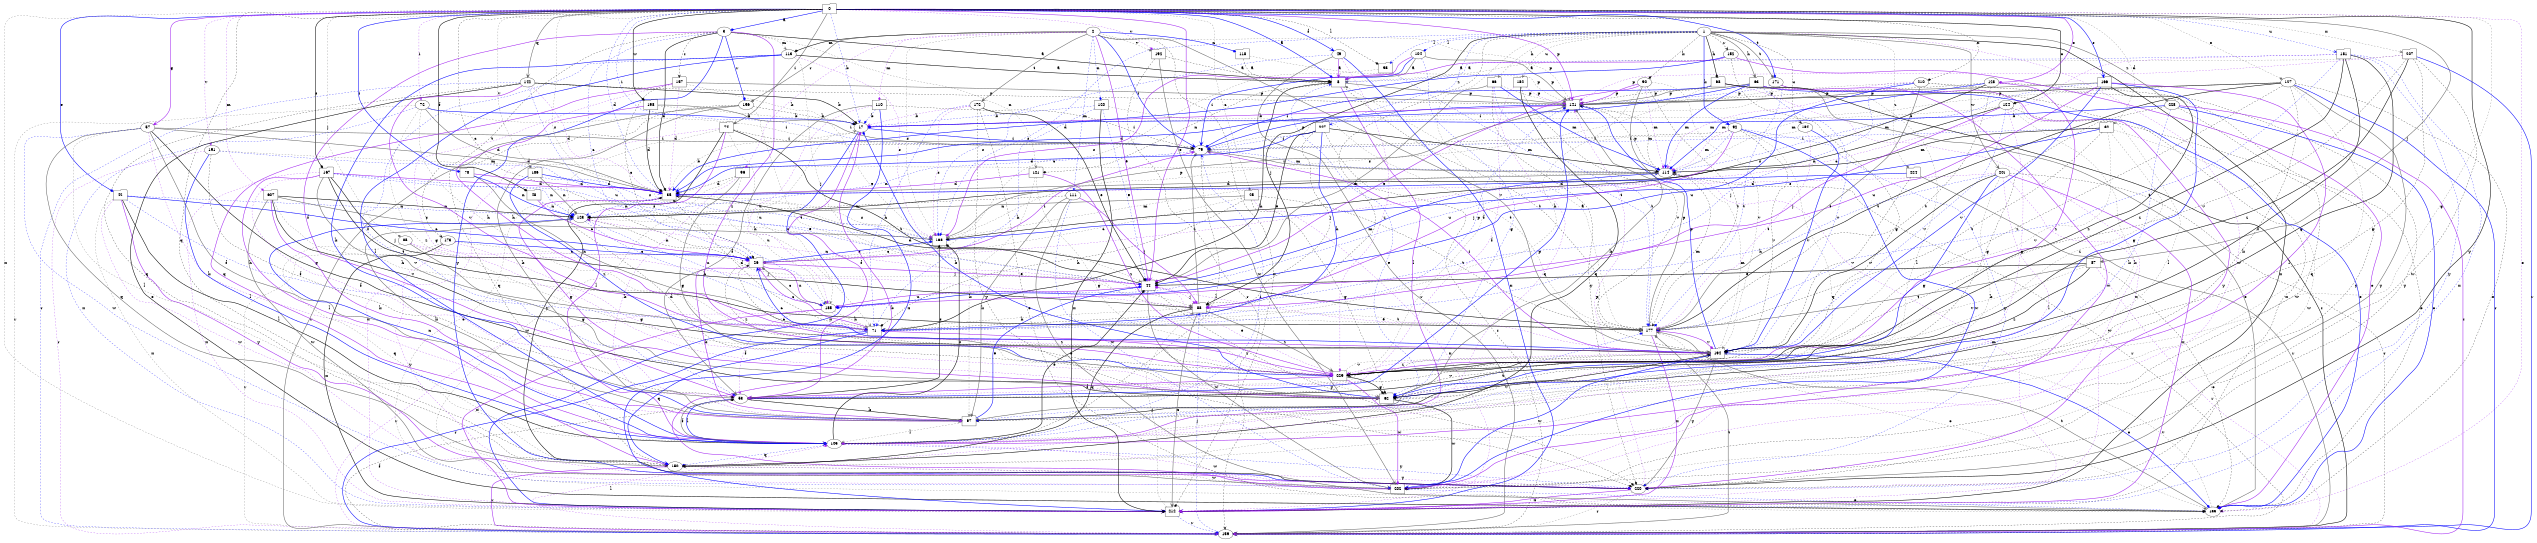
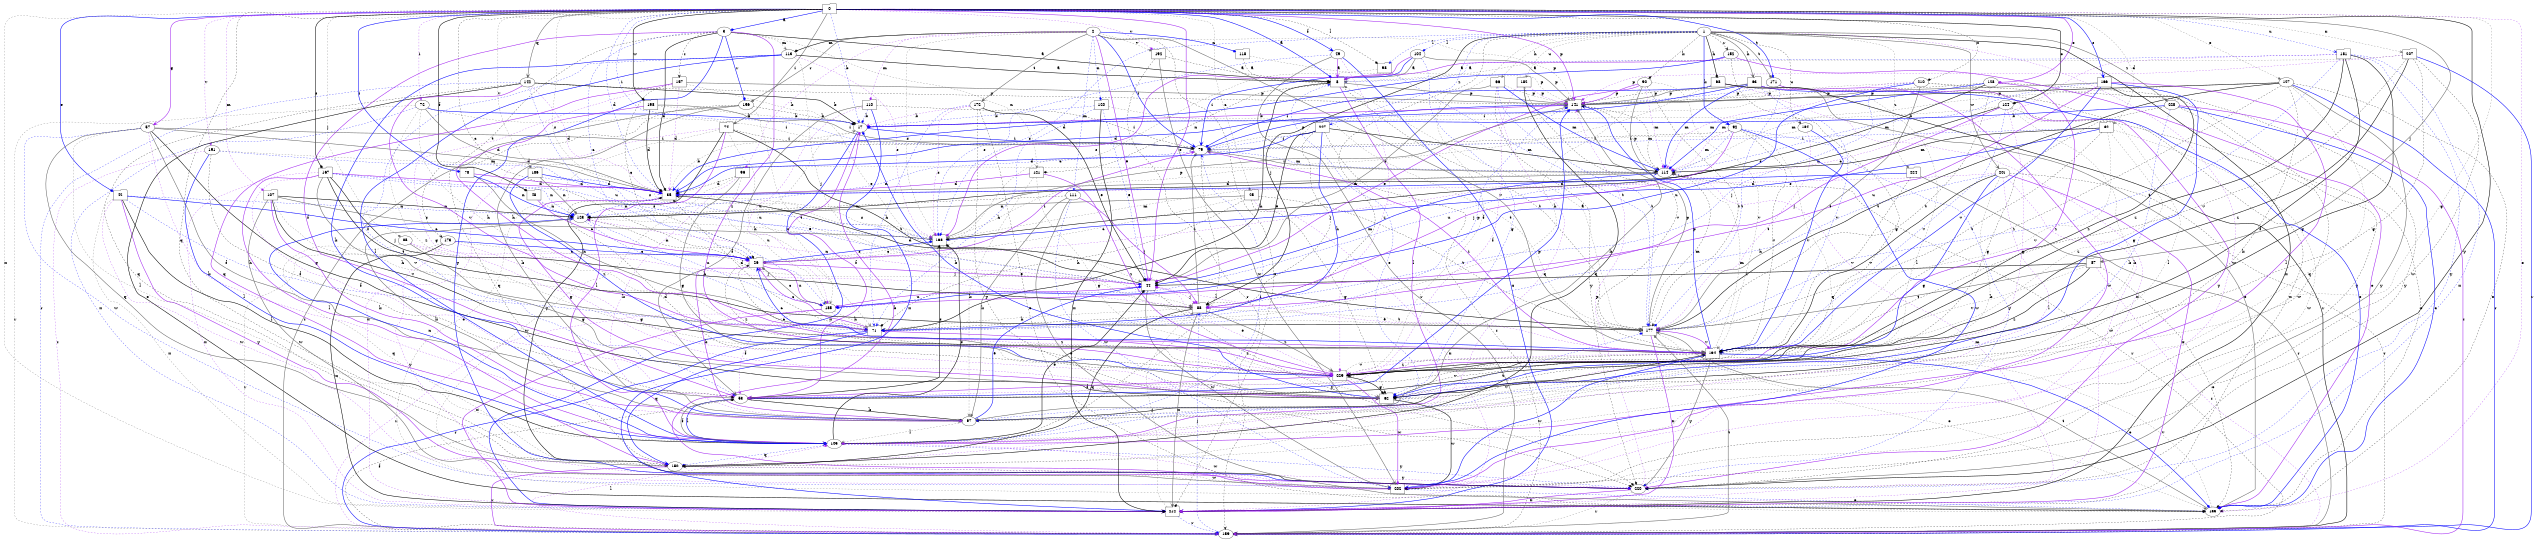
node "607": label "607" -> "107"
edge "87" -> "44": label "e" -> "i"
node "97": shape folder -> ellipse
